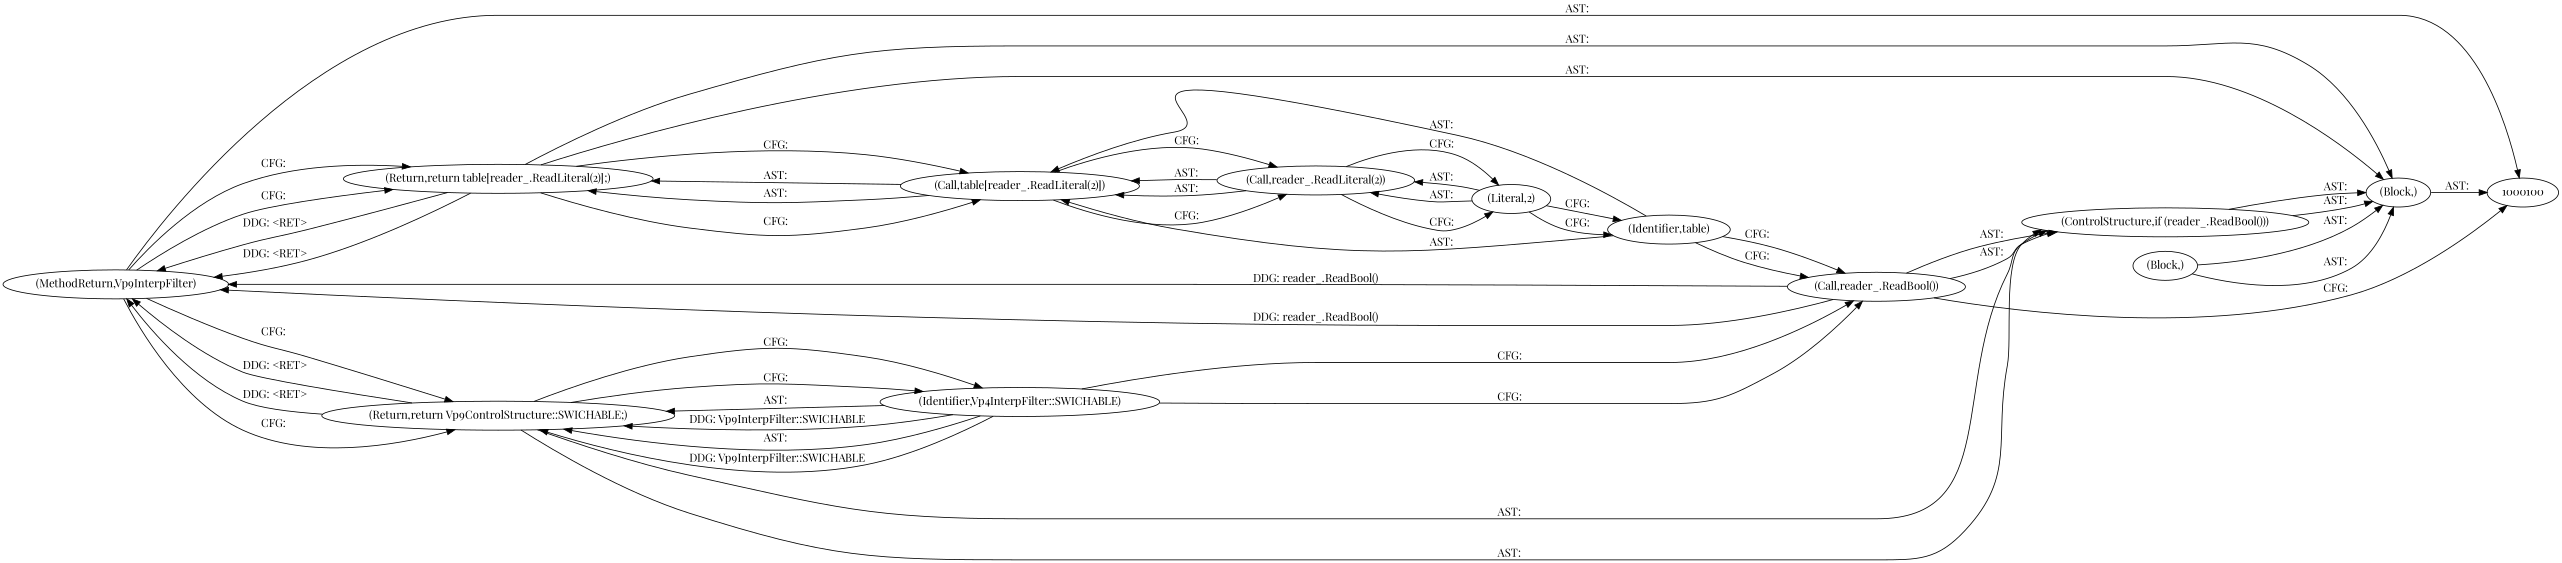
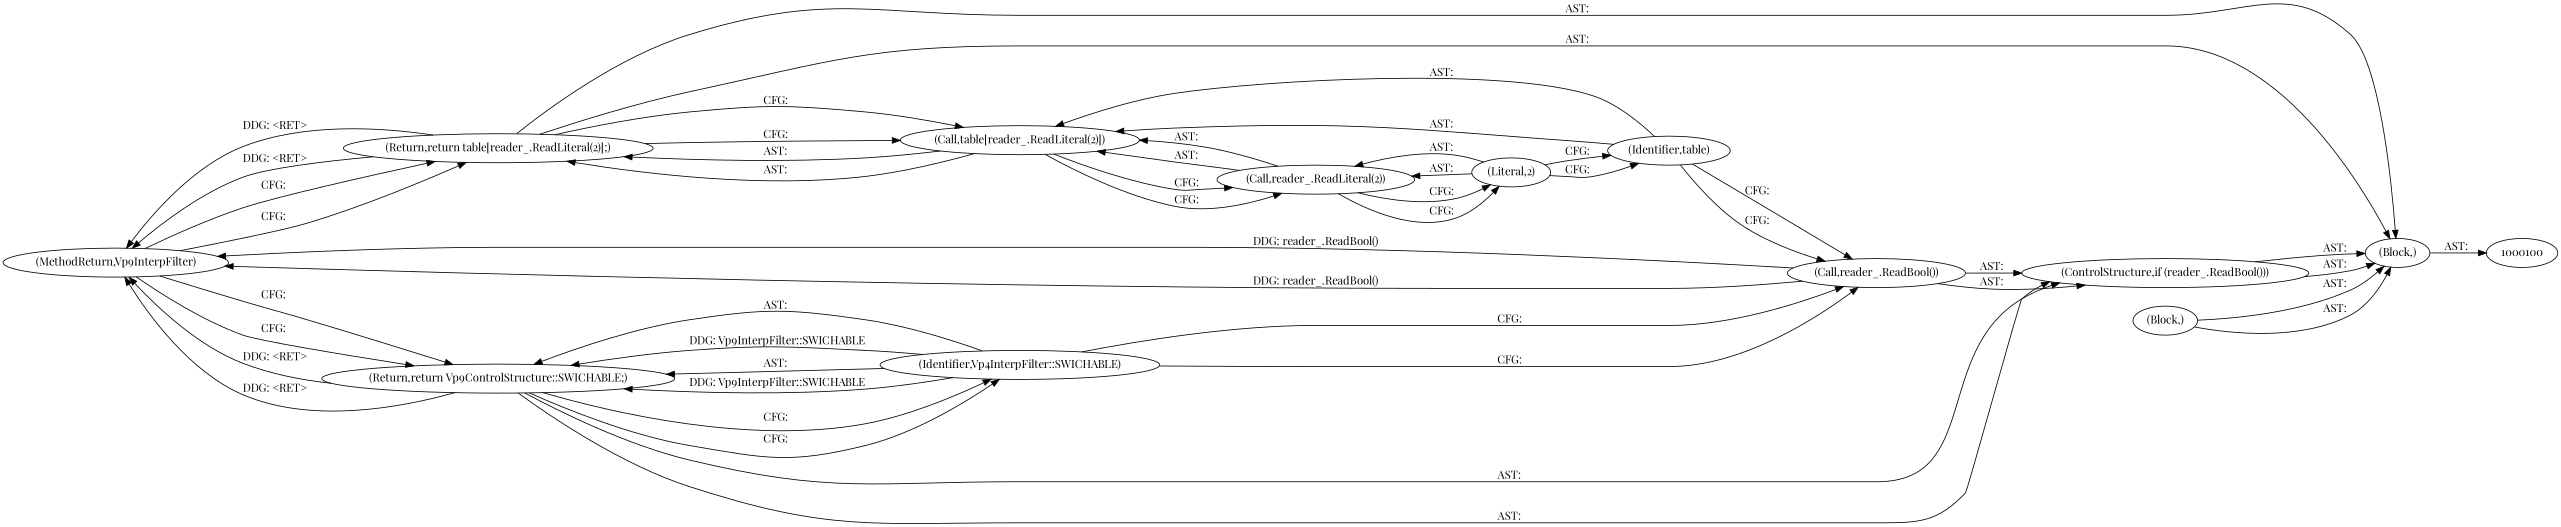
edge "(MethodReturn,Vp9InterpFilter)" -> "1000100": removed, label "AST:"
edge "(Call,reader_.ReadBool())" -> "1000100": removed, label "CFG:"
